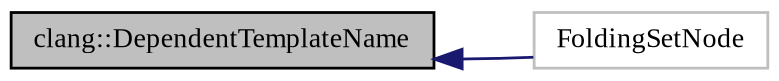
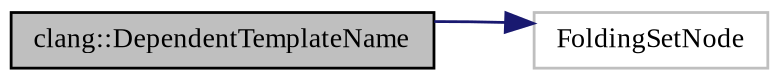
edge "FoldingSetNode" -> "clang::DependentTemplateName": reversed
